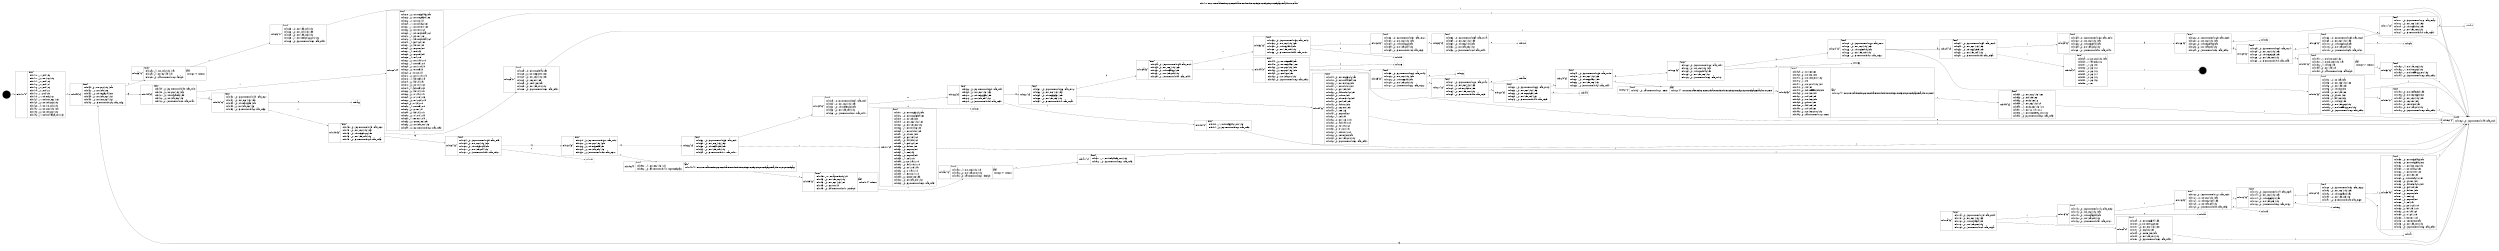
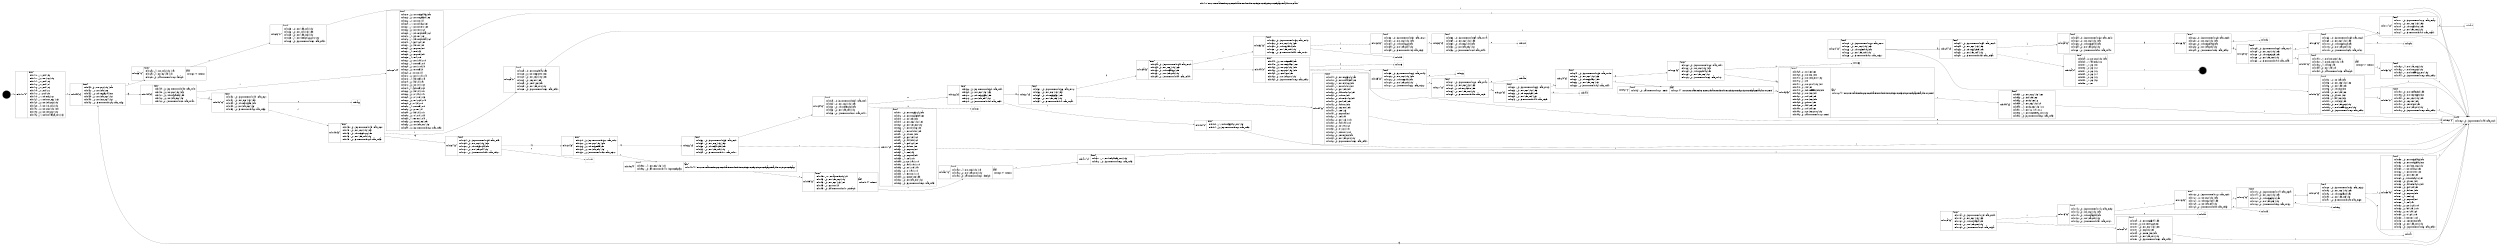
edge "0x401662 [25]" -> "0x40167b [25]": now "0x401662 [25]" -> "0x401969 [52]"
